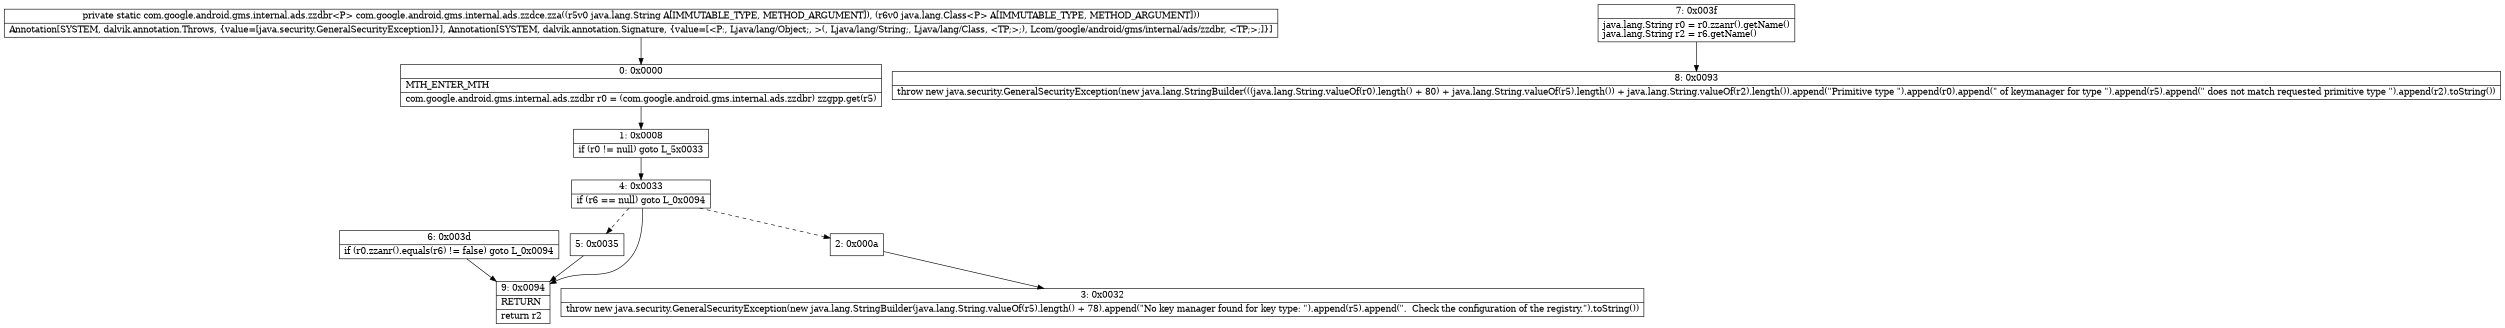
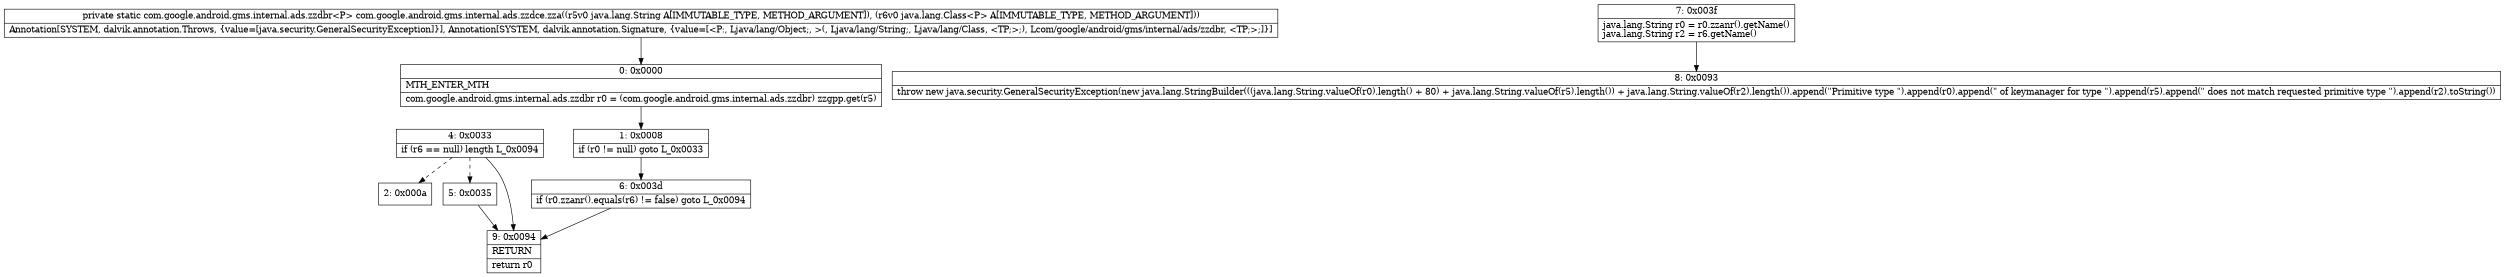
node "1: 0x0008": text "if (r0 != null) goto L_5x0033" -> "if (r0 != null) goto L_0x0033"
edge "1: 0x0008" -> "4: 0x0033": now "1: 0x0008" -> "6: 0x003d"
node "4: 0x0033": text "if (r6 == null) goto L_0x0094" -> "if (r6 == null) length L_0x0094"
node "3: 0x0032": removed
node "9: 0x0094": text "return r2" -> "return r0"
